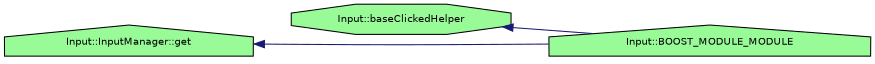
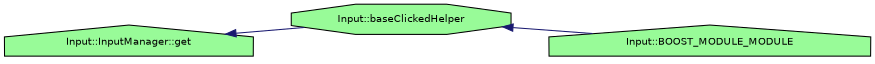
edge "Input::BOOST_MODULE_MODULE" -> "Input::InputManager::get": now "Input::baseClickedHelper" -> "Input::InputManager::get"
